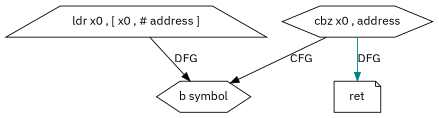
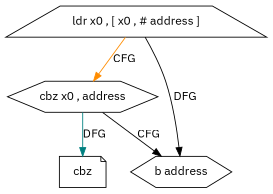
edge "ldr x0 , [ x0 , # address ]" -> "cbz x0 , address": added, label "CFG"
node "b symbol": label "b symbol" -> "b address"
node "ret": label "ret" -> "cbz"
